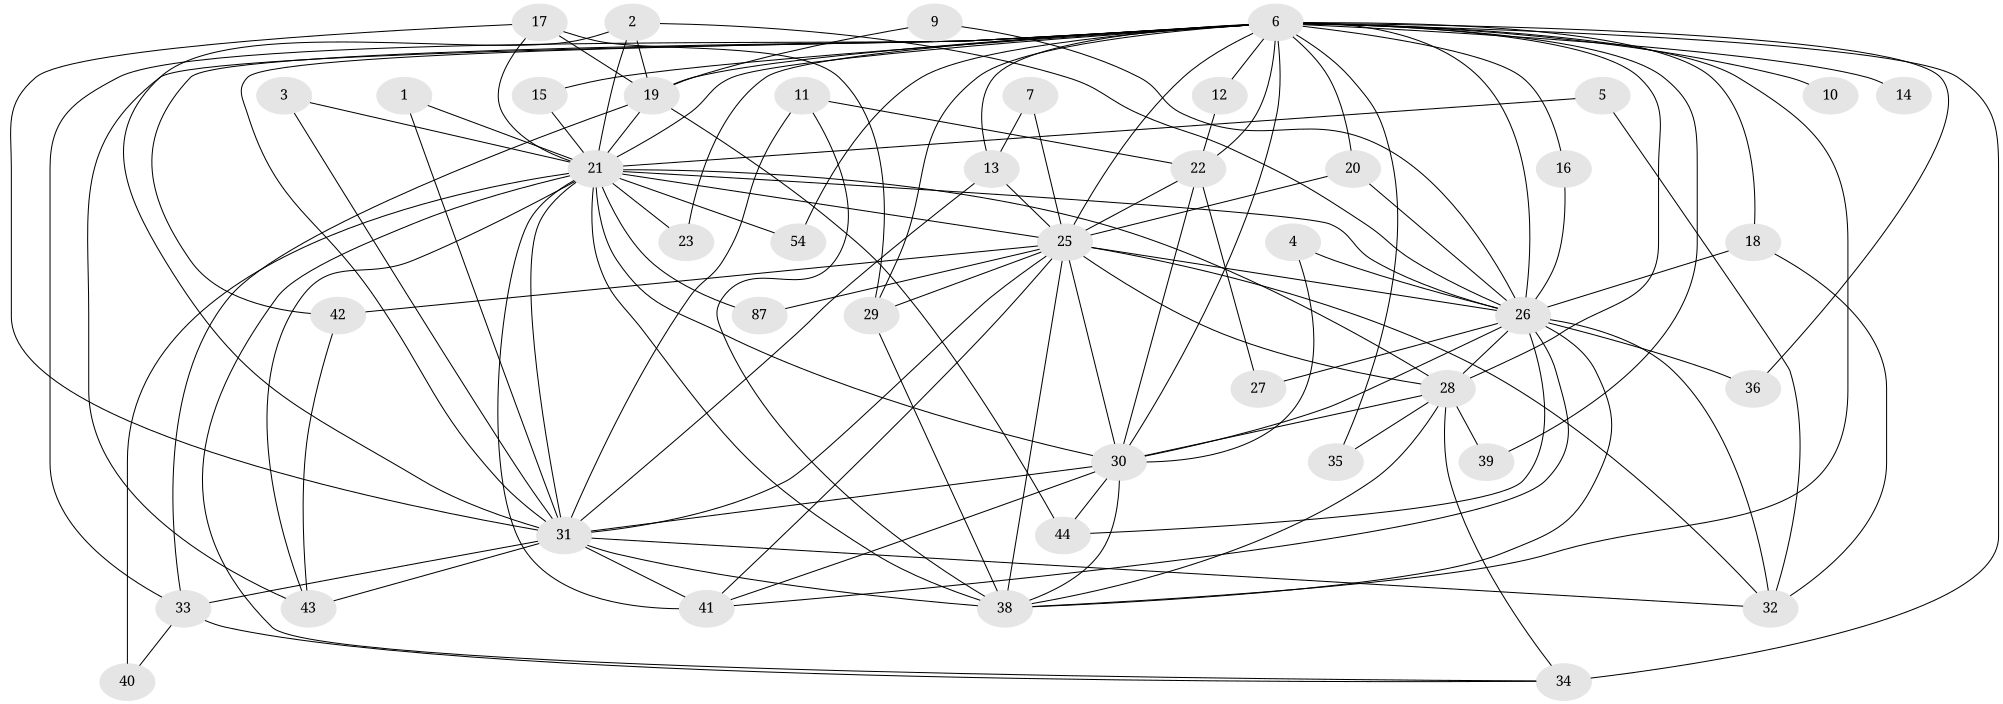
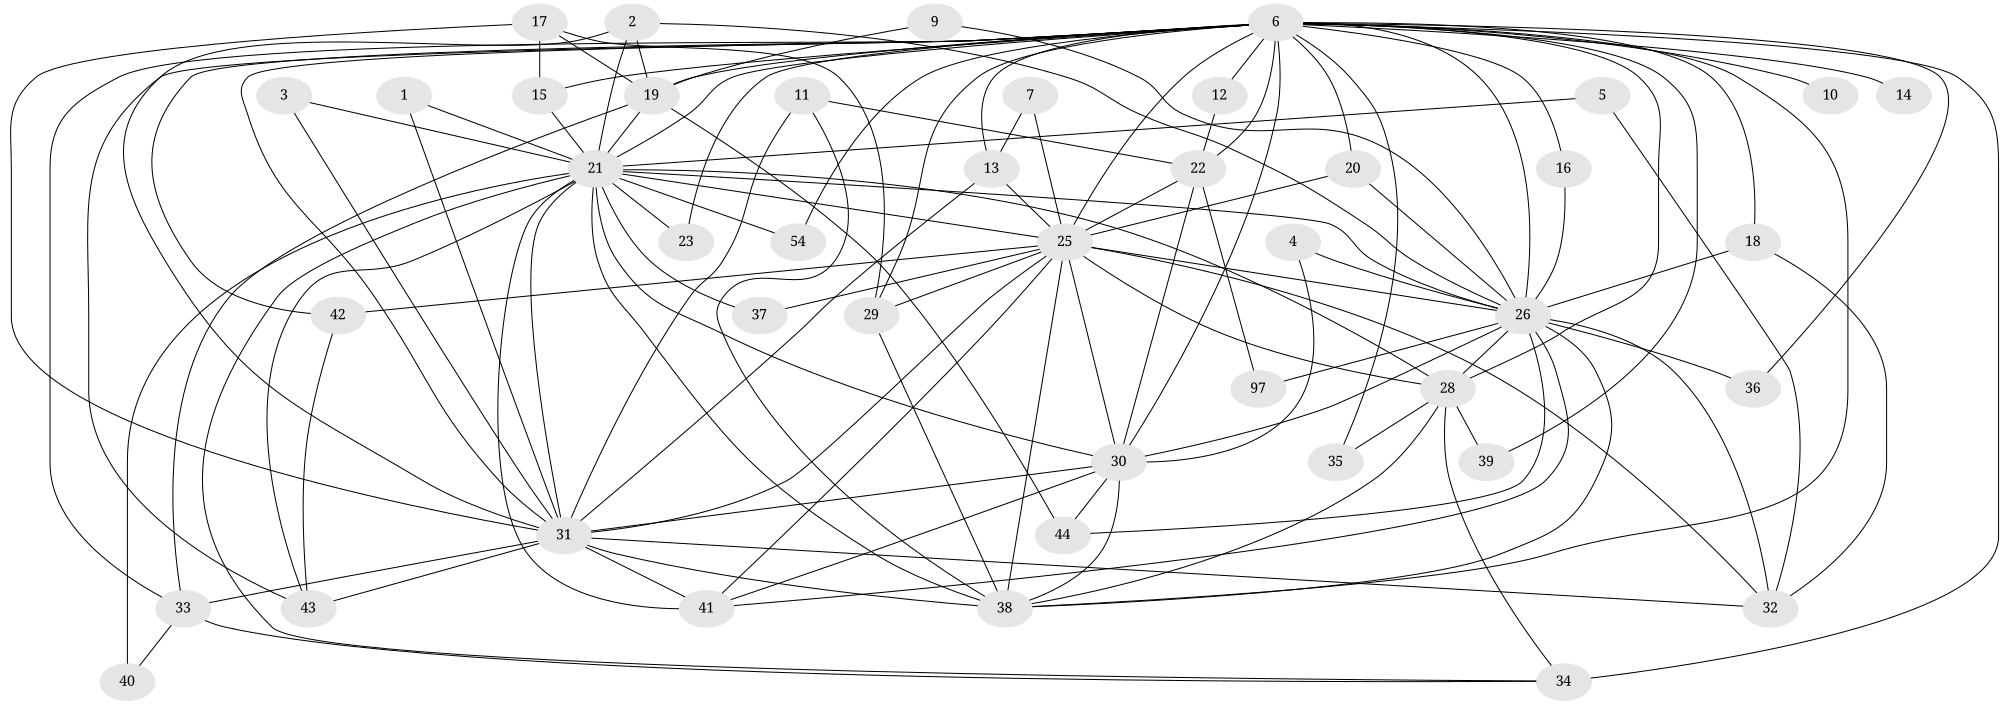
edge "17" -- "21": now "17" -- "15"
node "87": label "87" -> "37"
node "27": label "27" -> "97"
edge "28" -- "30": removed
